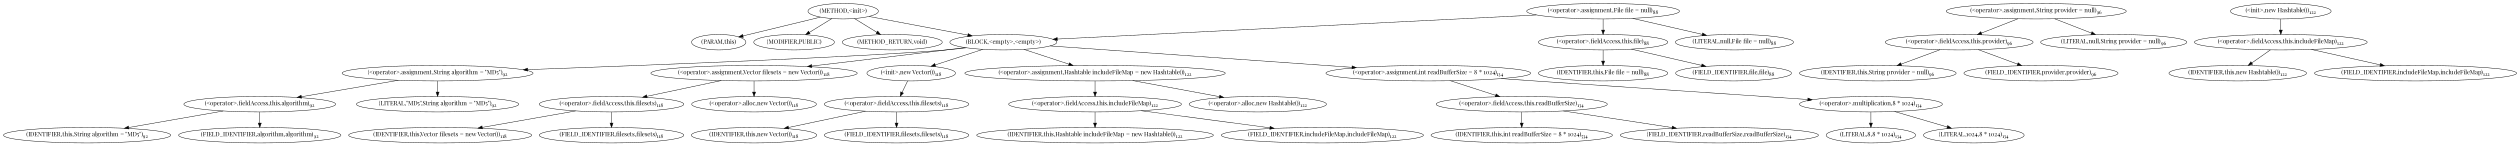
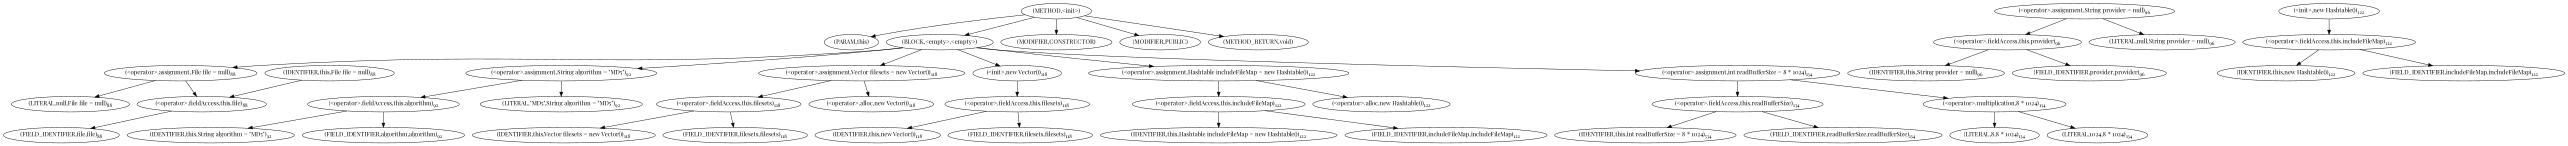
edge "(<operator>.assignment,File file = null)" -> "(BLOCK,<empty>,<empty>)": reversed
node "(MODIFIER,CONSTRUCTOR)": added
edge "(<operator>.fieldAccess,this.file)" -> "(IDENTIFIER,this,File file = null)": reversed
